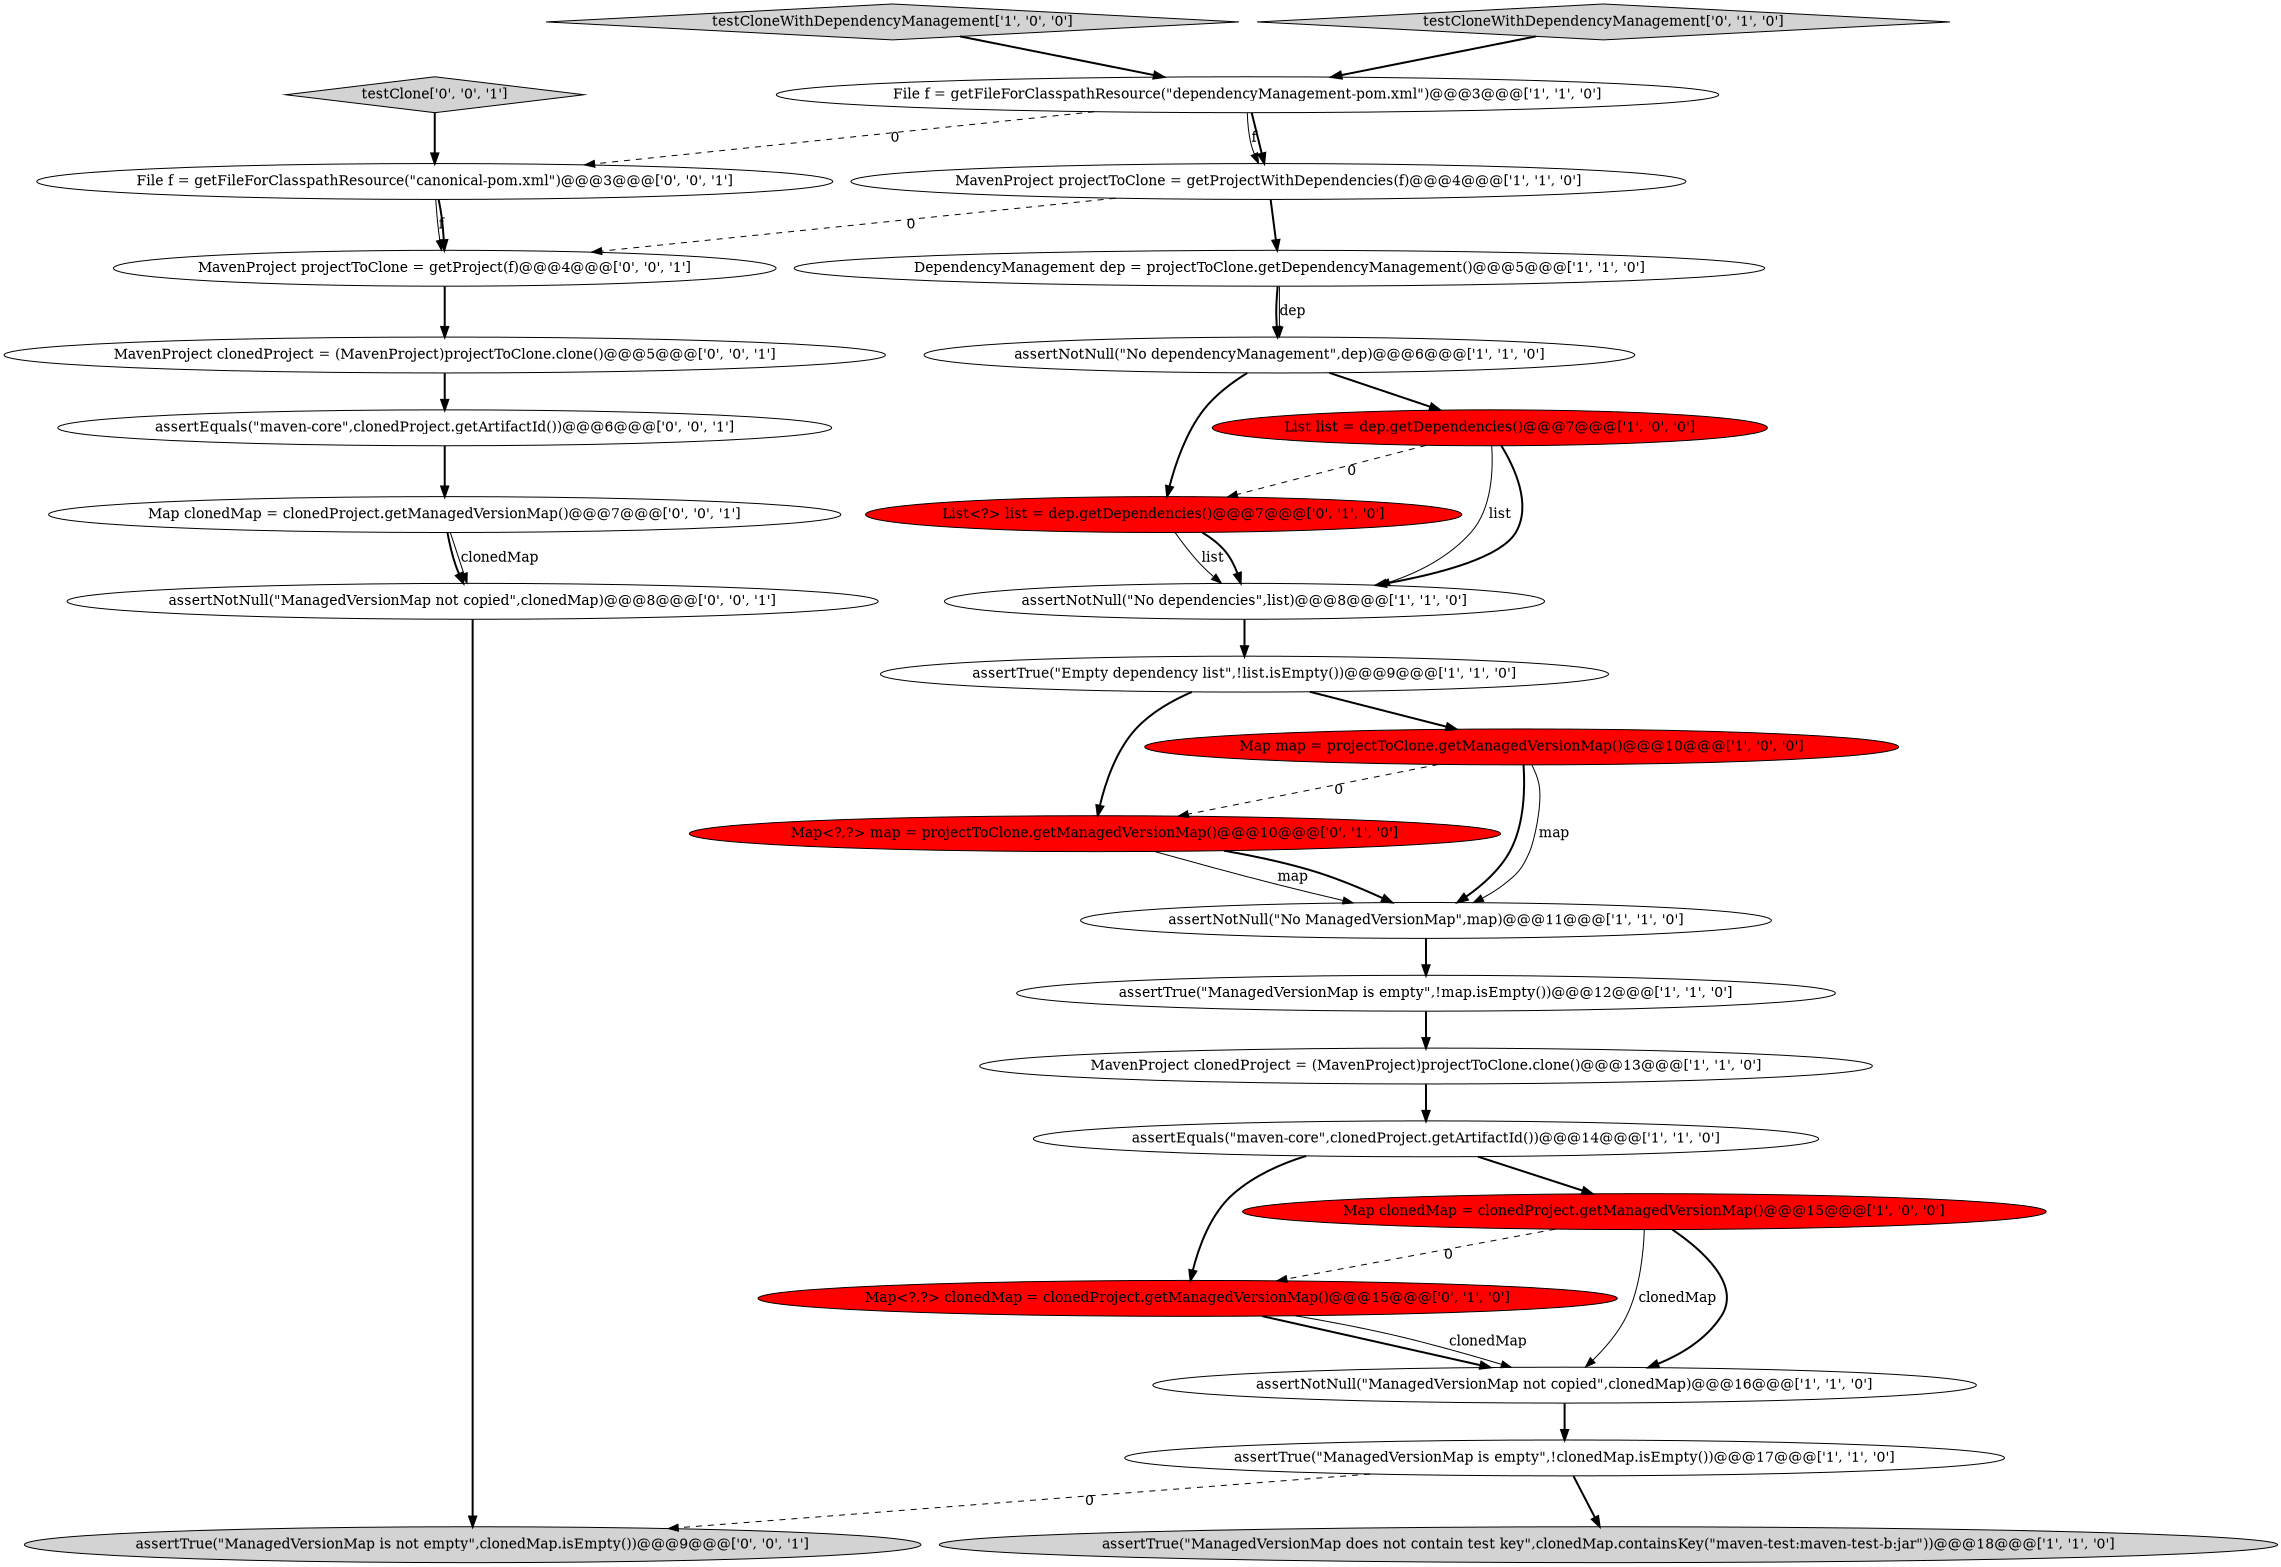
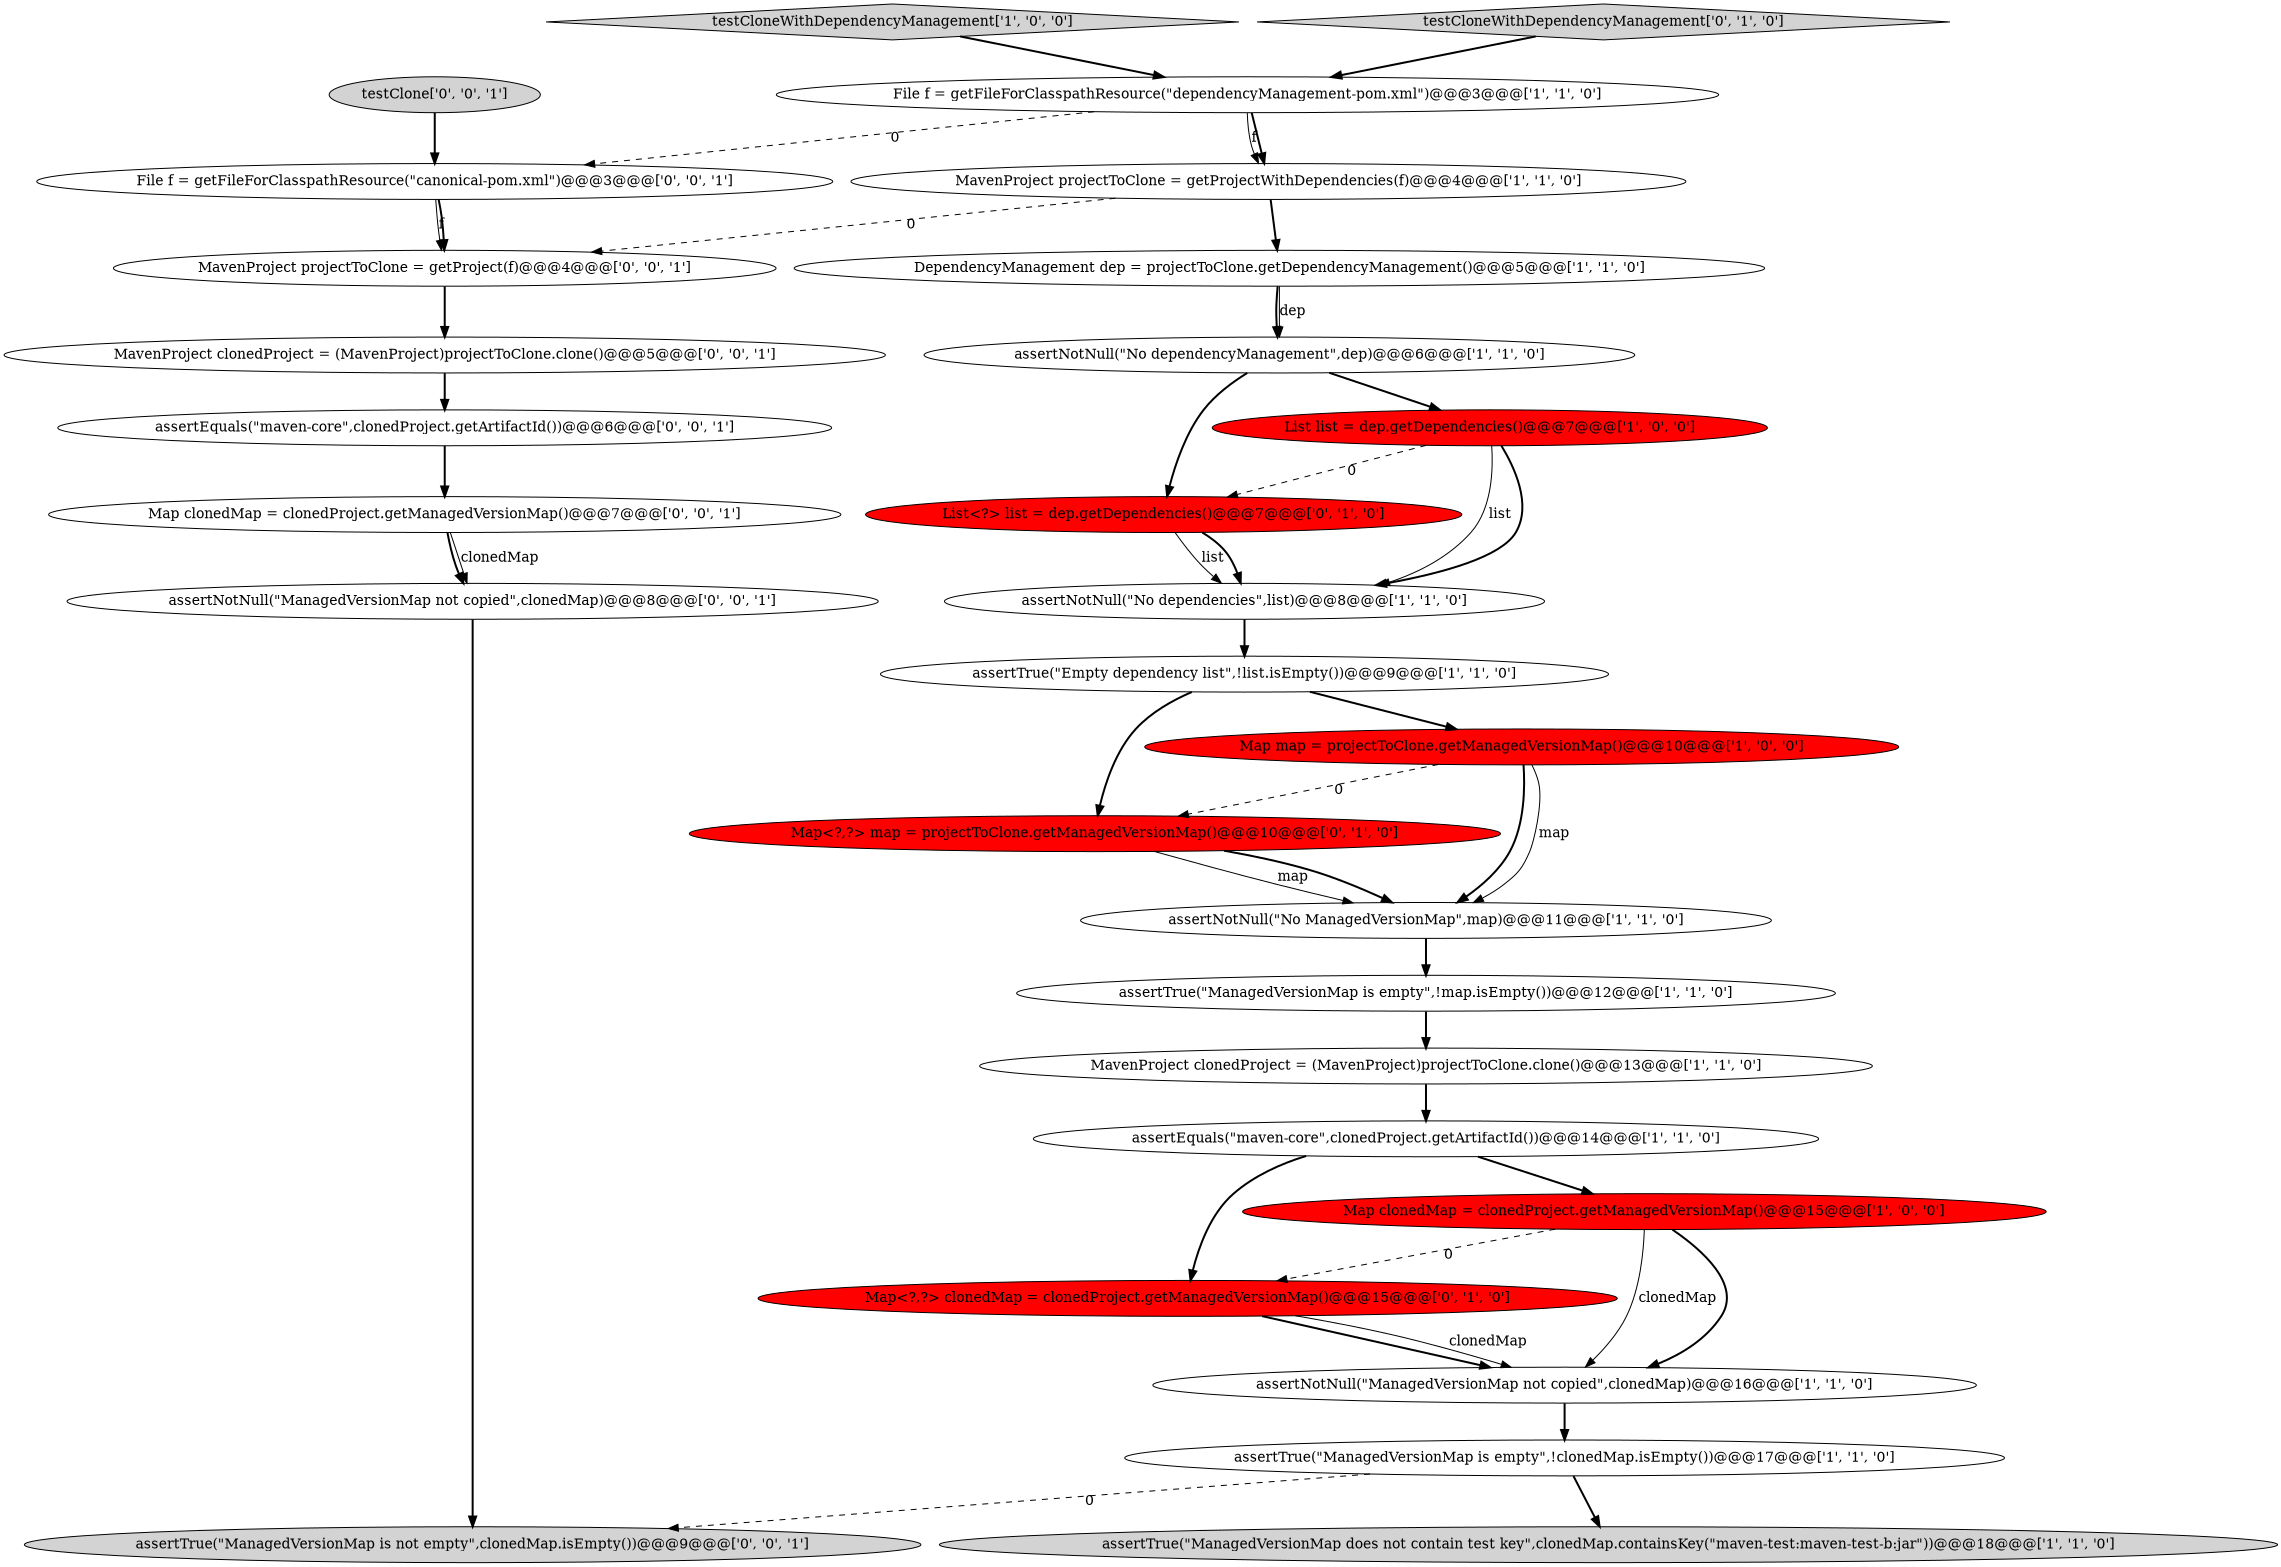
node "testClone['0', '0', '1']": shape diamond -> ellipse
